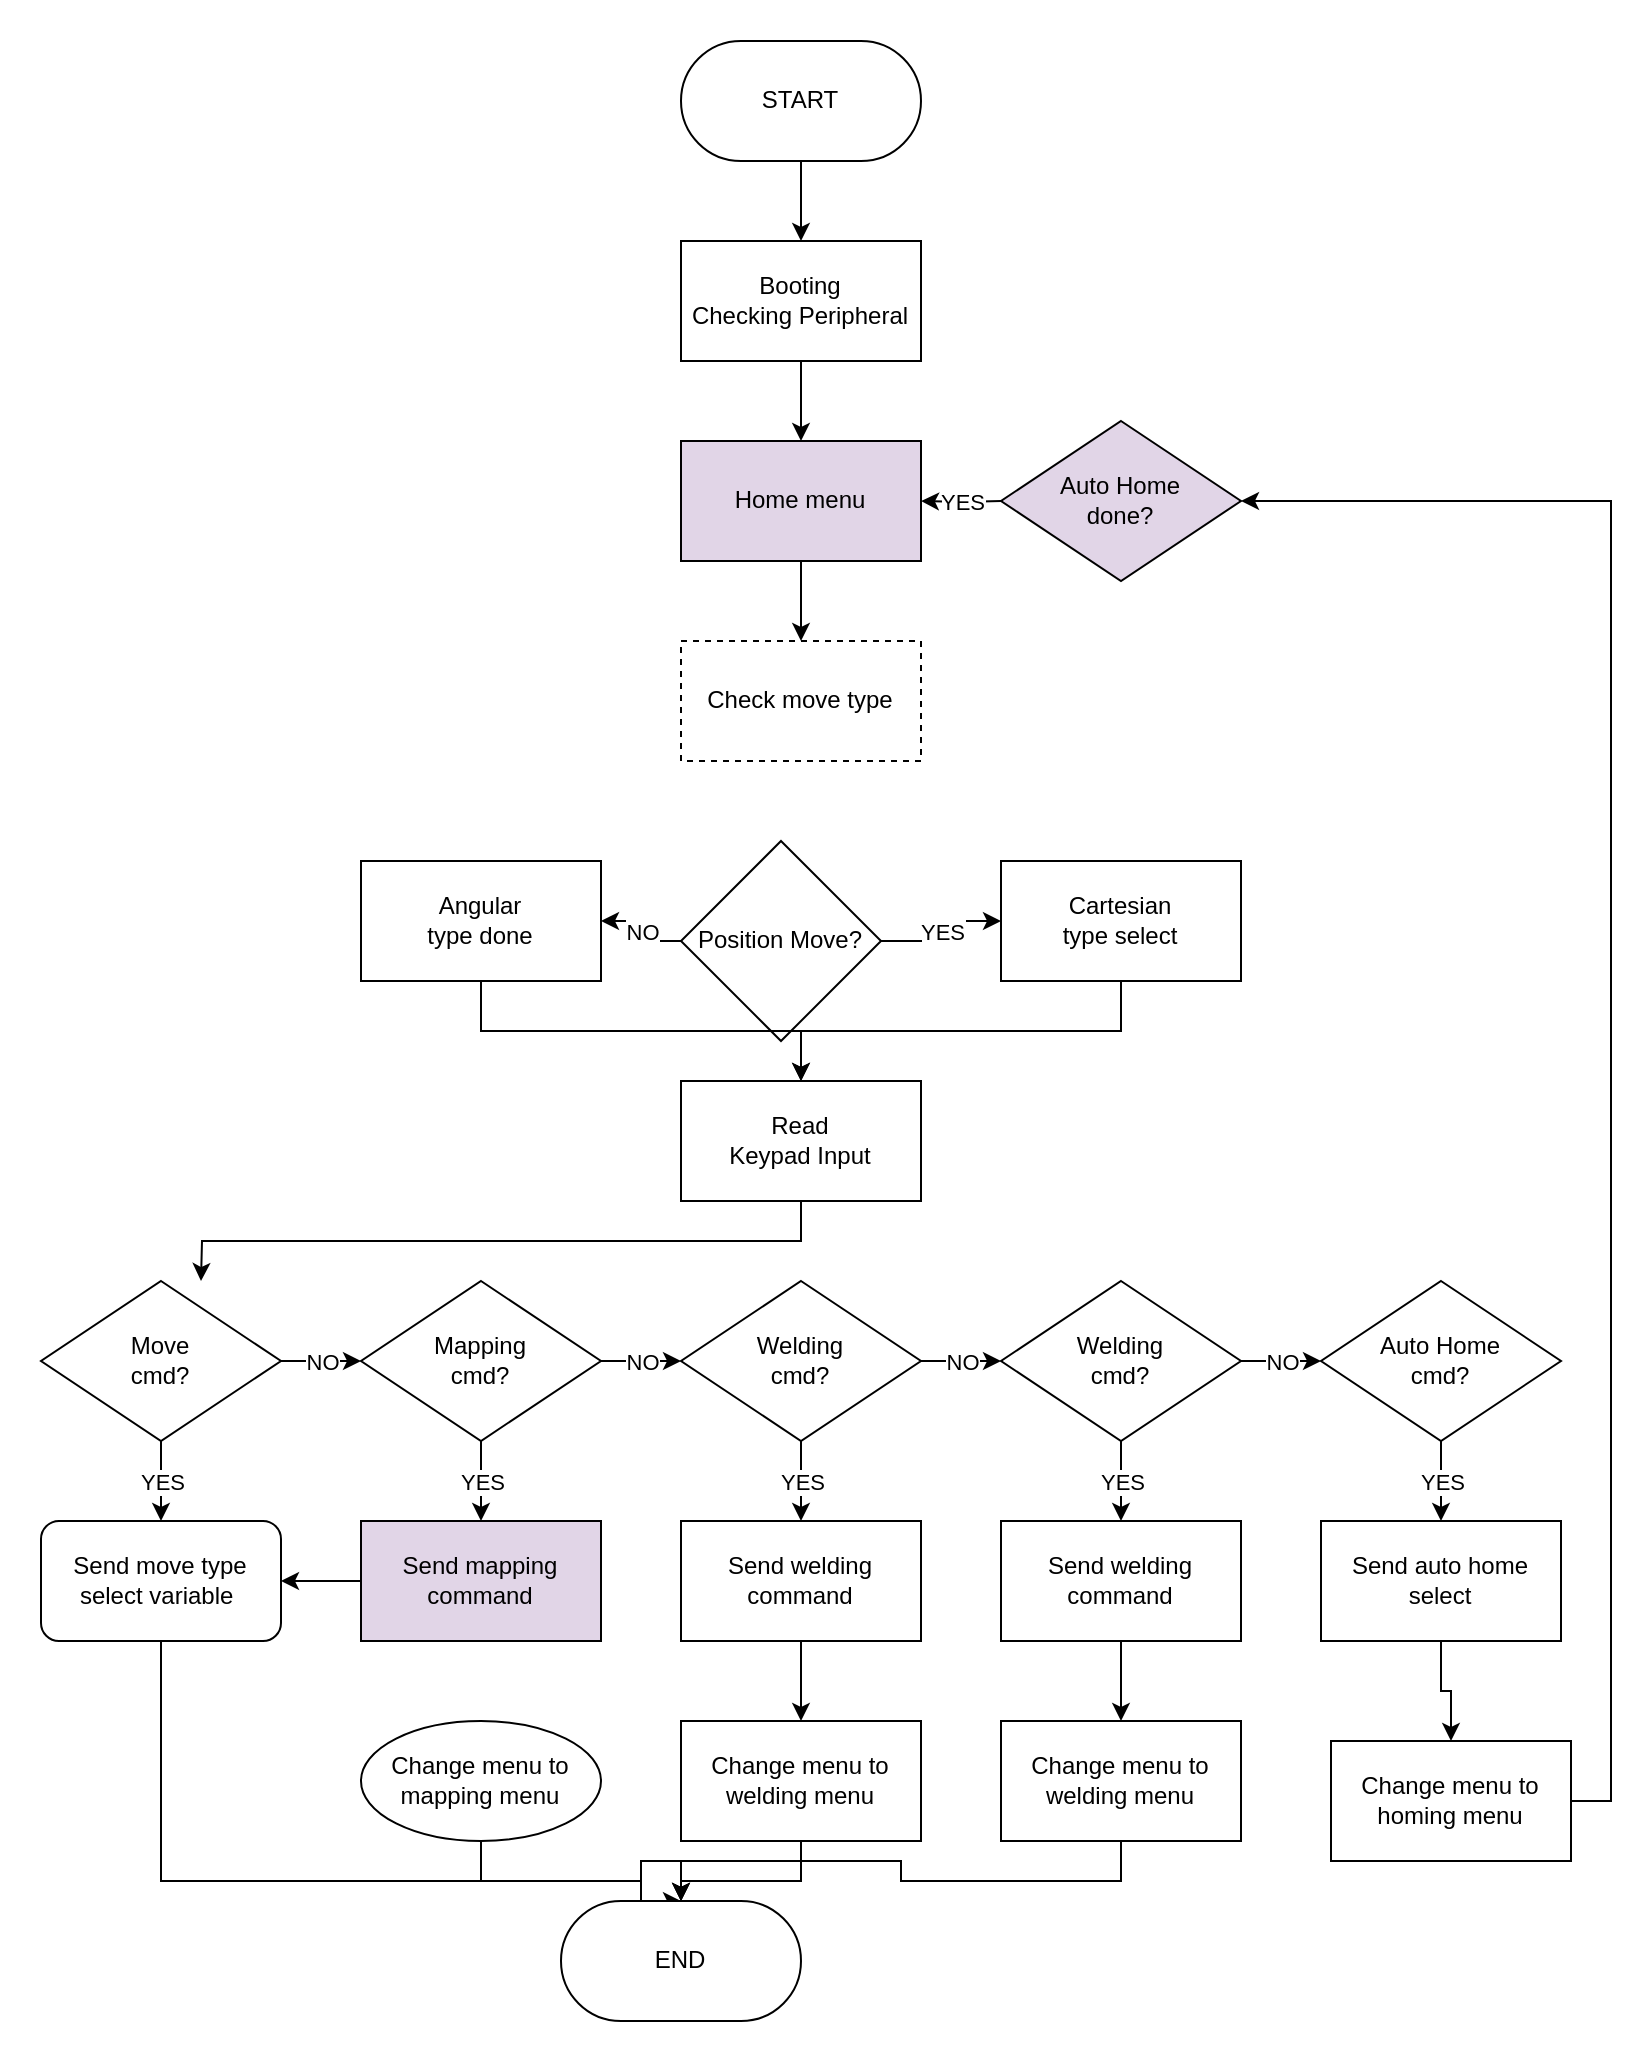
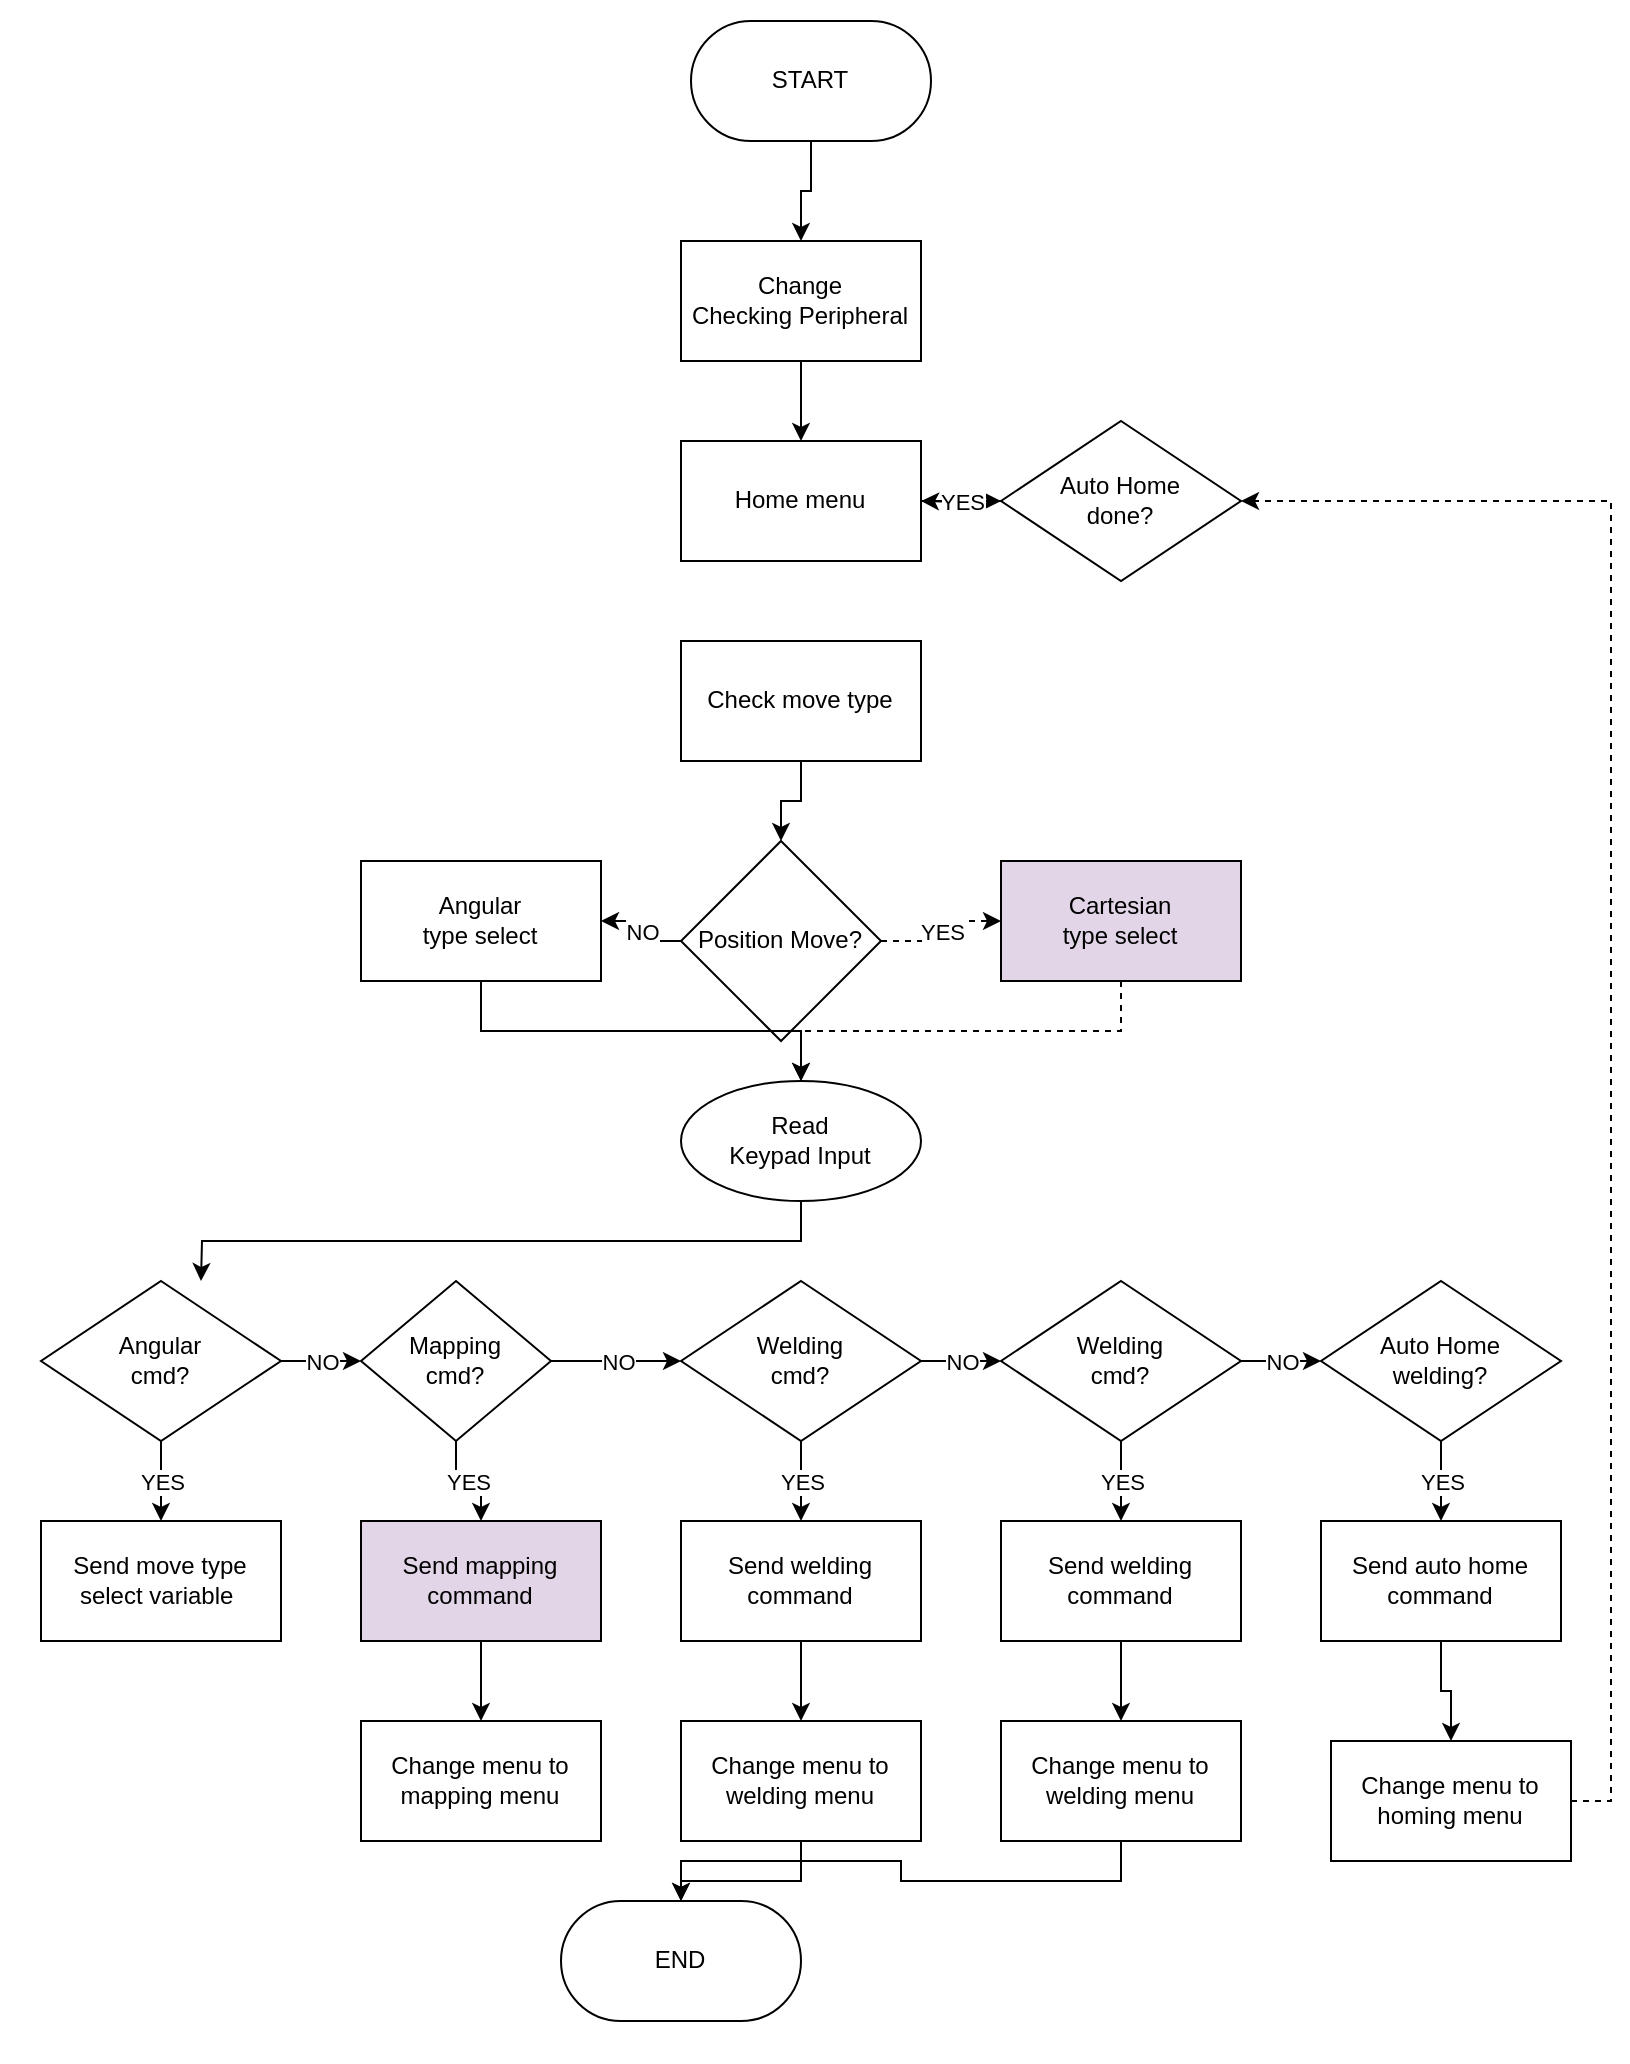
node "START": moved (801, 101) -> (811, 81)
node "Booting Checking Peripheral": label "Booting Checking Peripheral" -> "Change Checking Peripheral"
node "Home menu": fillcolor #e1d5e7 -> #ffffff
node "Auto Home done?": fillcolor #e1d5e7 -> #ffffff
edge "Home menu" -> "Check move type": now "Home menu" -> "Auto Home done?"
node "Check move type": style dashed -> solid
edge "Check move type" -> "Position Move?": added
node "Angular type done": label "Angular type done" -> "Angular type select"
node "Cartesian type select": fillcolor #ffffff -> #e1d5e7
edge "Position Move?" -> "Cartesian type select": style solid -> dashed
edge "Change menu to homing menu" -> "Auto Home done?": style solid -> dashed
edge "Cartesian type select" -> "Read Keypad Input": style solid -> dashed
node "Read Keypad Input": shape rectangle -> ellipse
node "Move cmd?": label "Move cmd?" -> "Angular cmd?"
node "Mapping cmd?": size 240x160 -> 190x160
node "Auto Home cmd?": label "Auto Home cmd?" -> "Auto Home welding?"
node "Send move type select variable": shape rounded rectangle -> rectangle
edge "Send mapping command" -> "Send move type select variable": now "Send mapping command" -> "Change menu to mapping menu"
node "Send auto home select": label "Send auto home select" -> "Send auto home command"
node "Change menu to mapping menu": shape ellipse -> rectangle
edge "Change menu to mapping menu" -> "END": removed
edge "Send move type select variable" -> "END": removed
